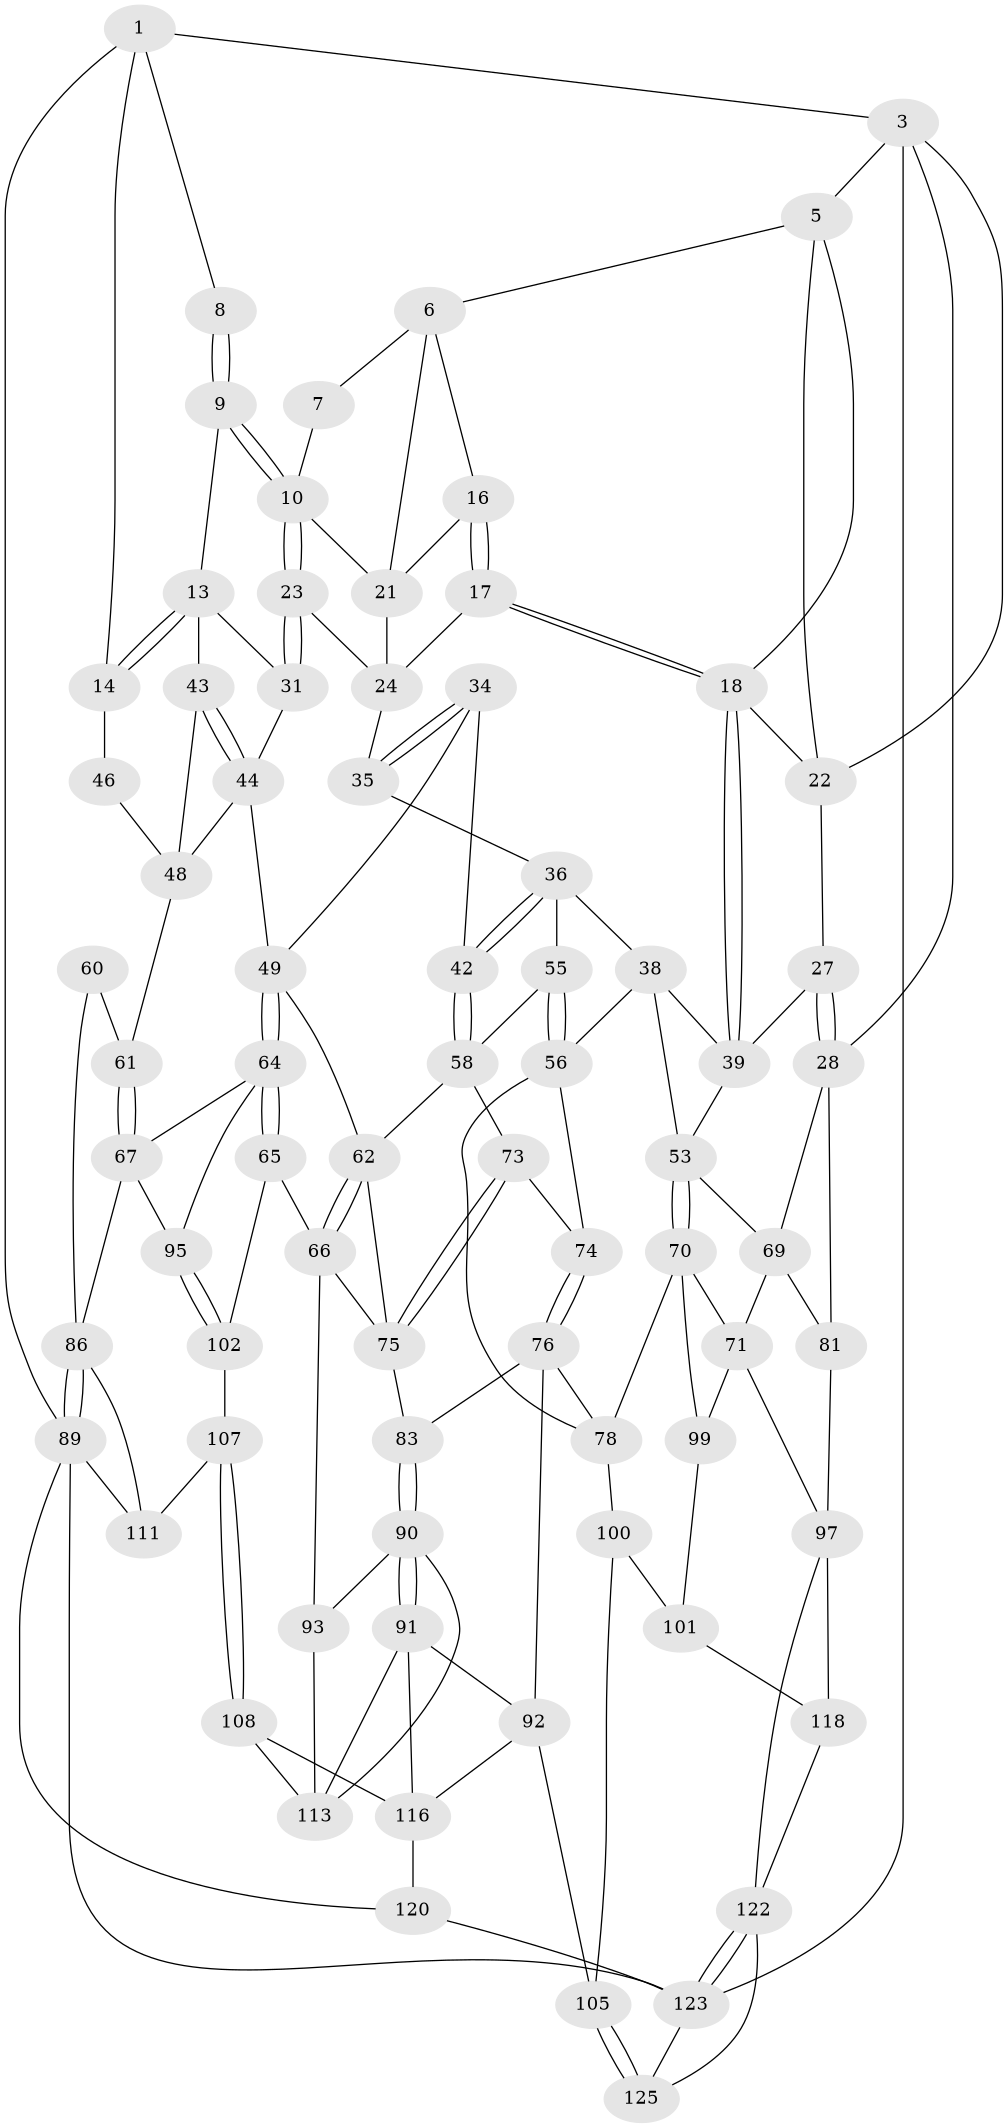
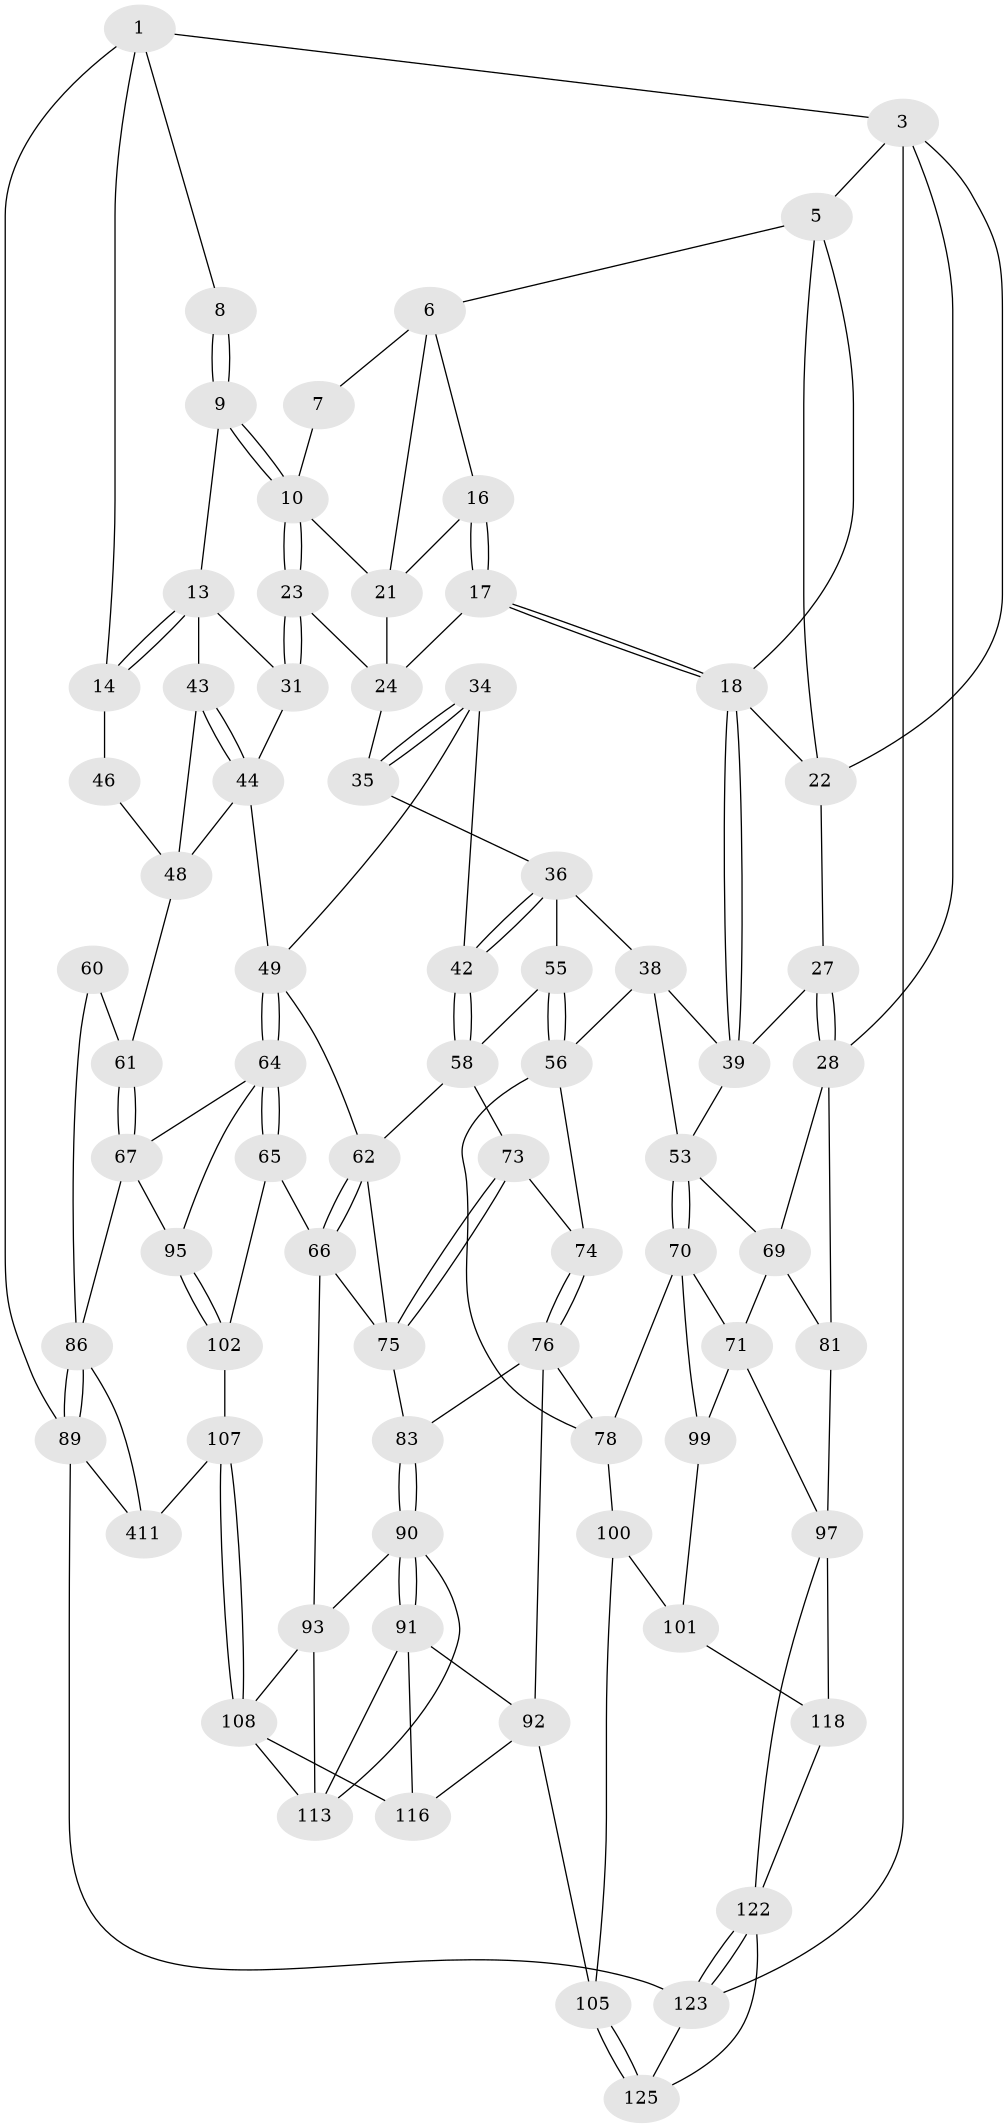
node "111": label "111" -> "411"
edge "93" -- "108": added
node "120": removed
